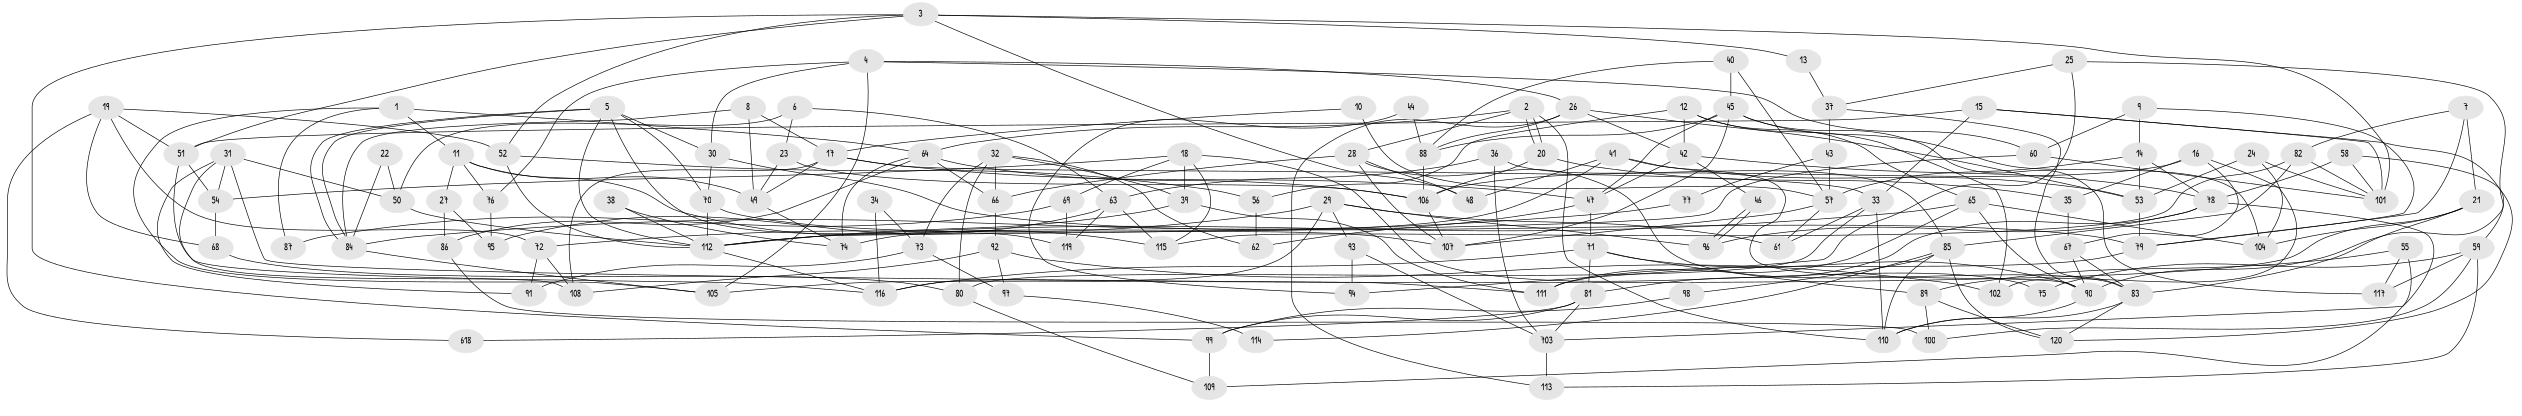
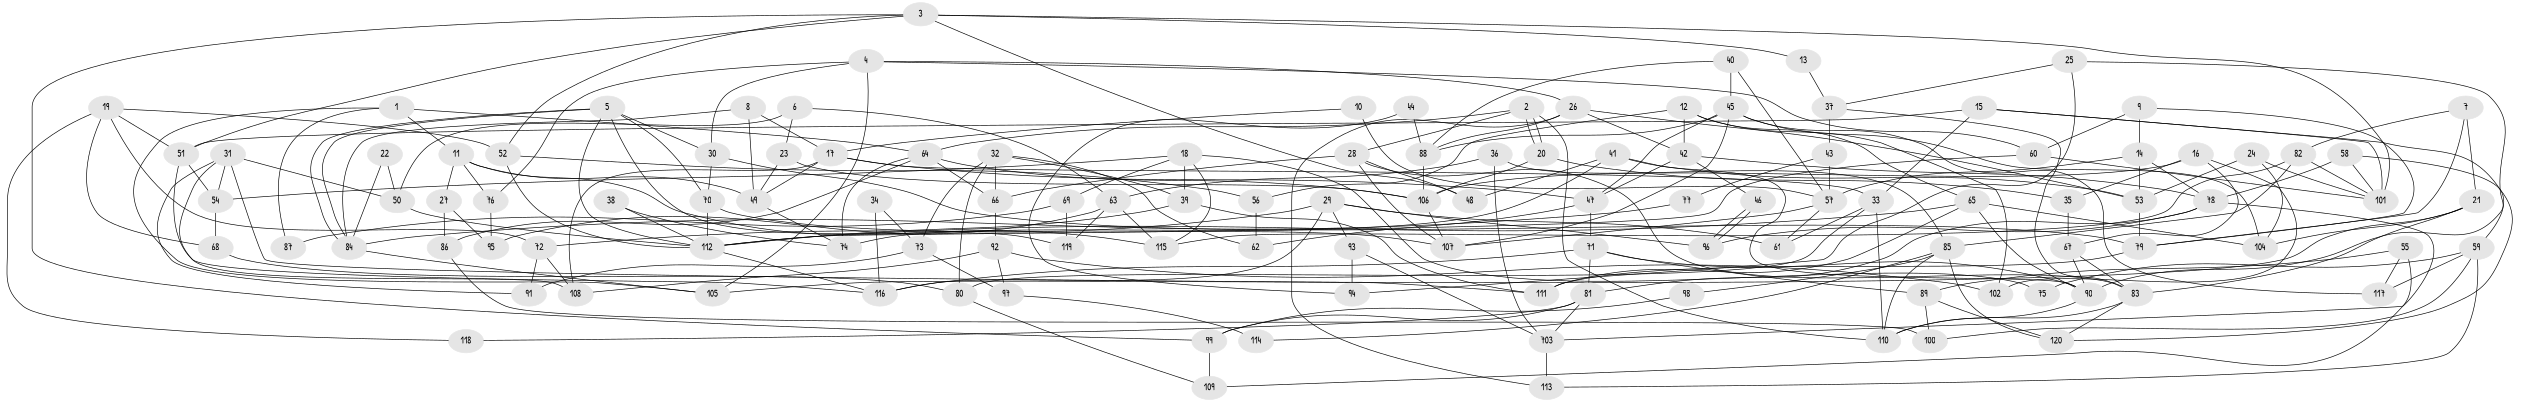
node "618": label "618" -> "118"
